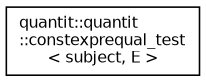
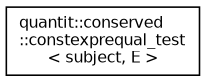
node "quantit::quantit ::constexprequal_test < subject, E >": label "quantit::quantit ::constexprequal_test < subject, E >" -> "quantit::conserved ::constexprequal_test < subject, E >"
